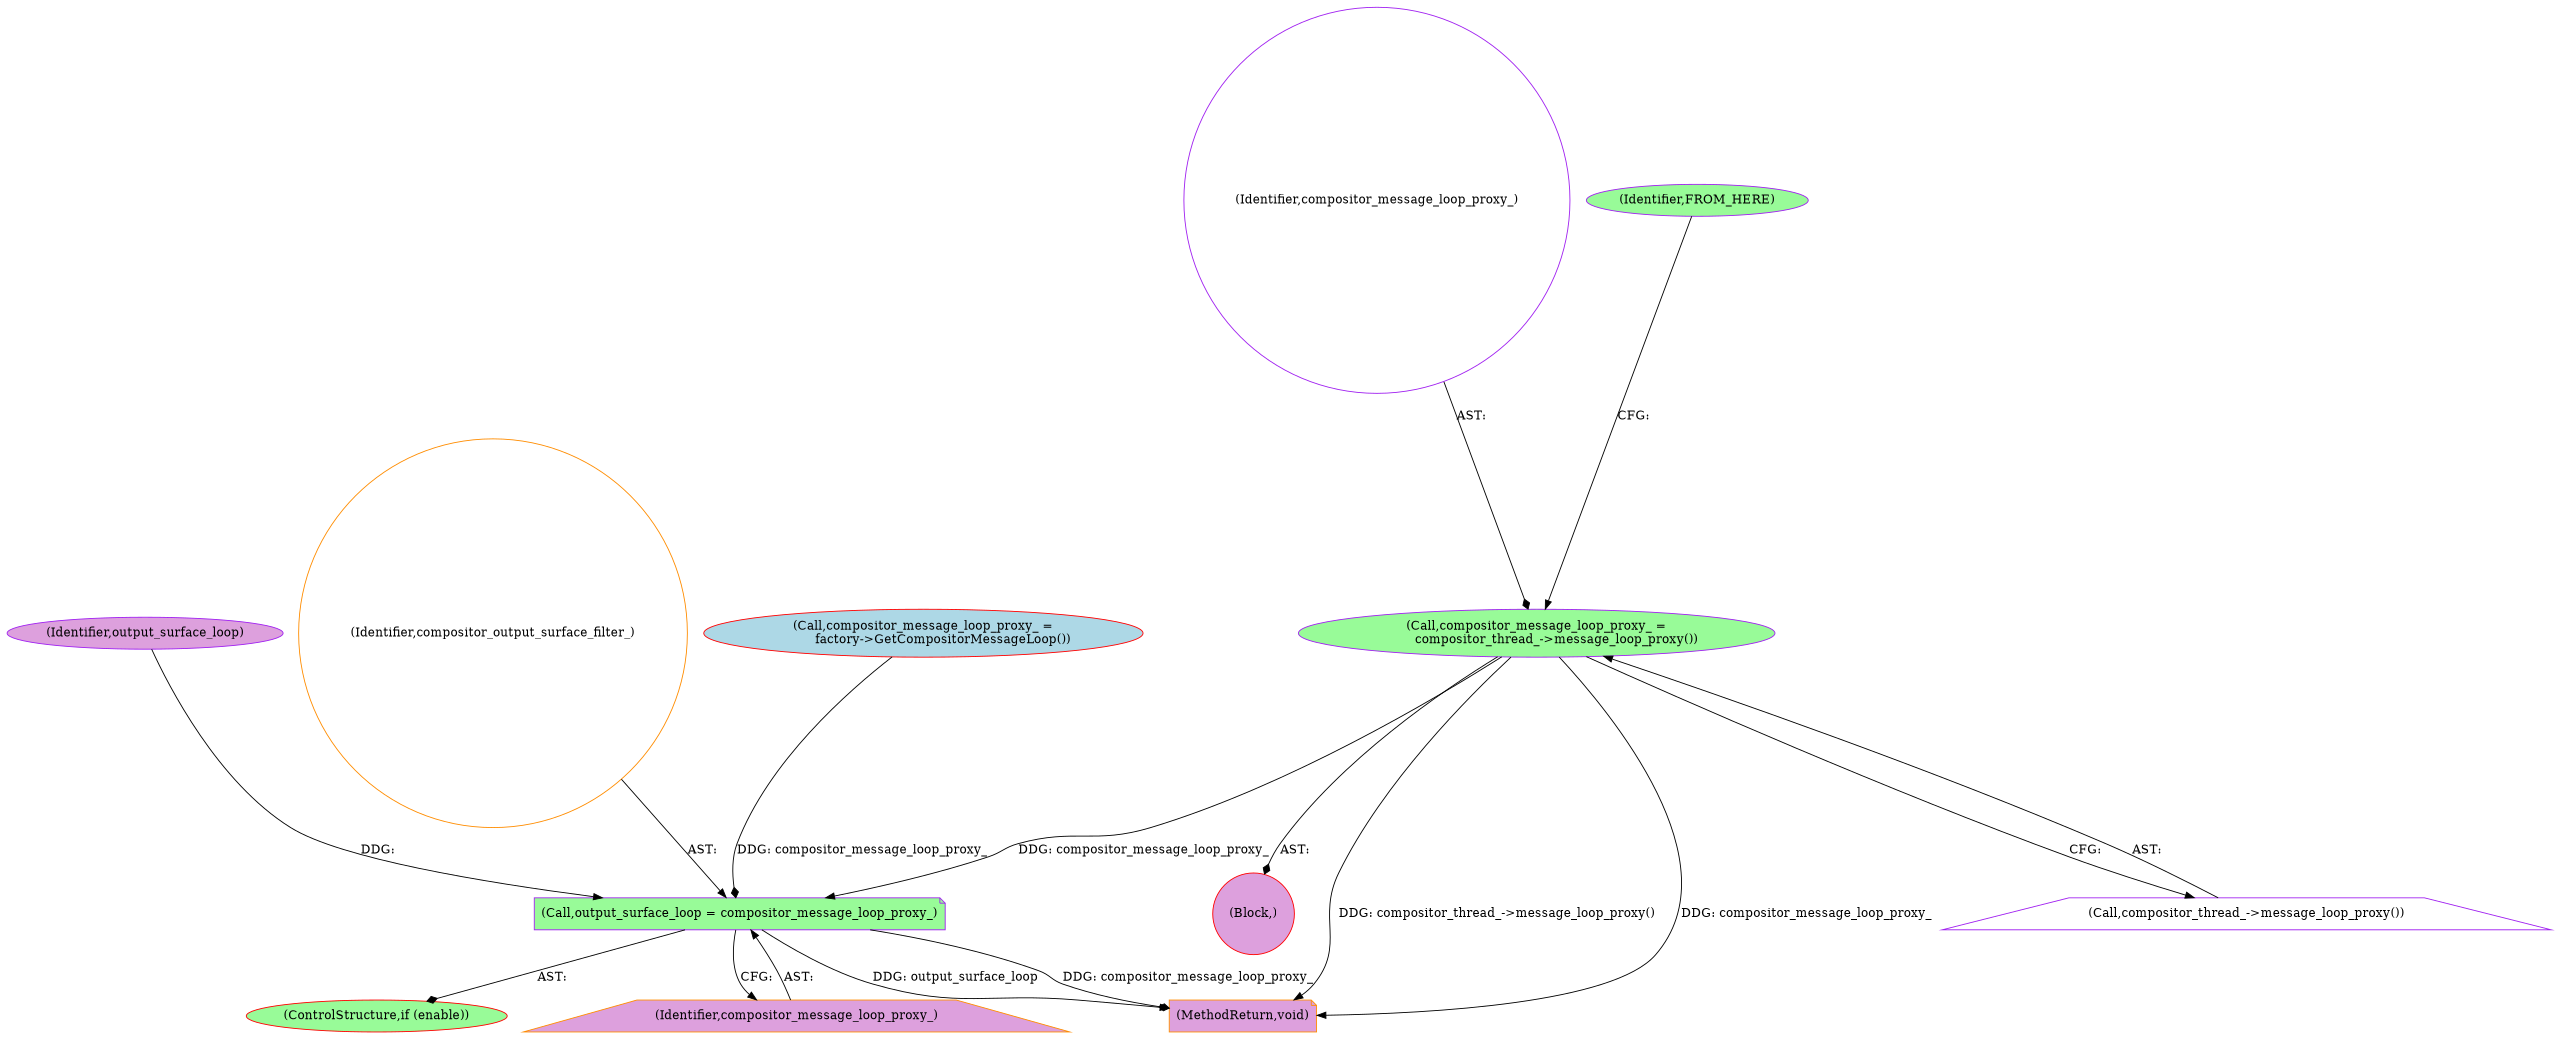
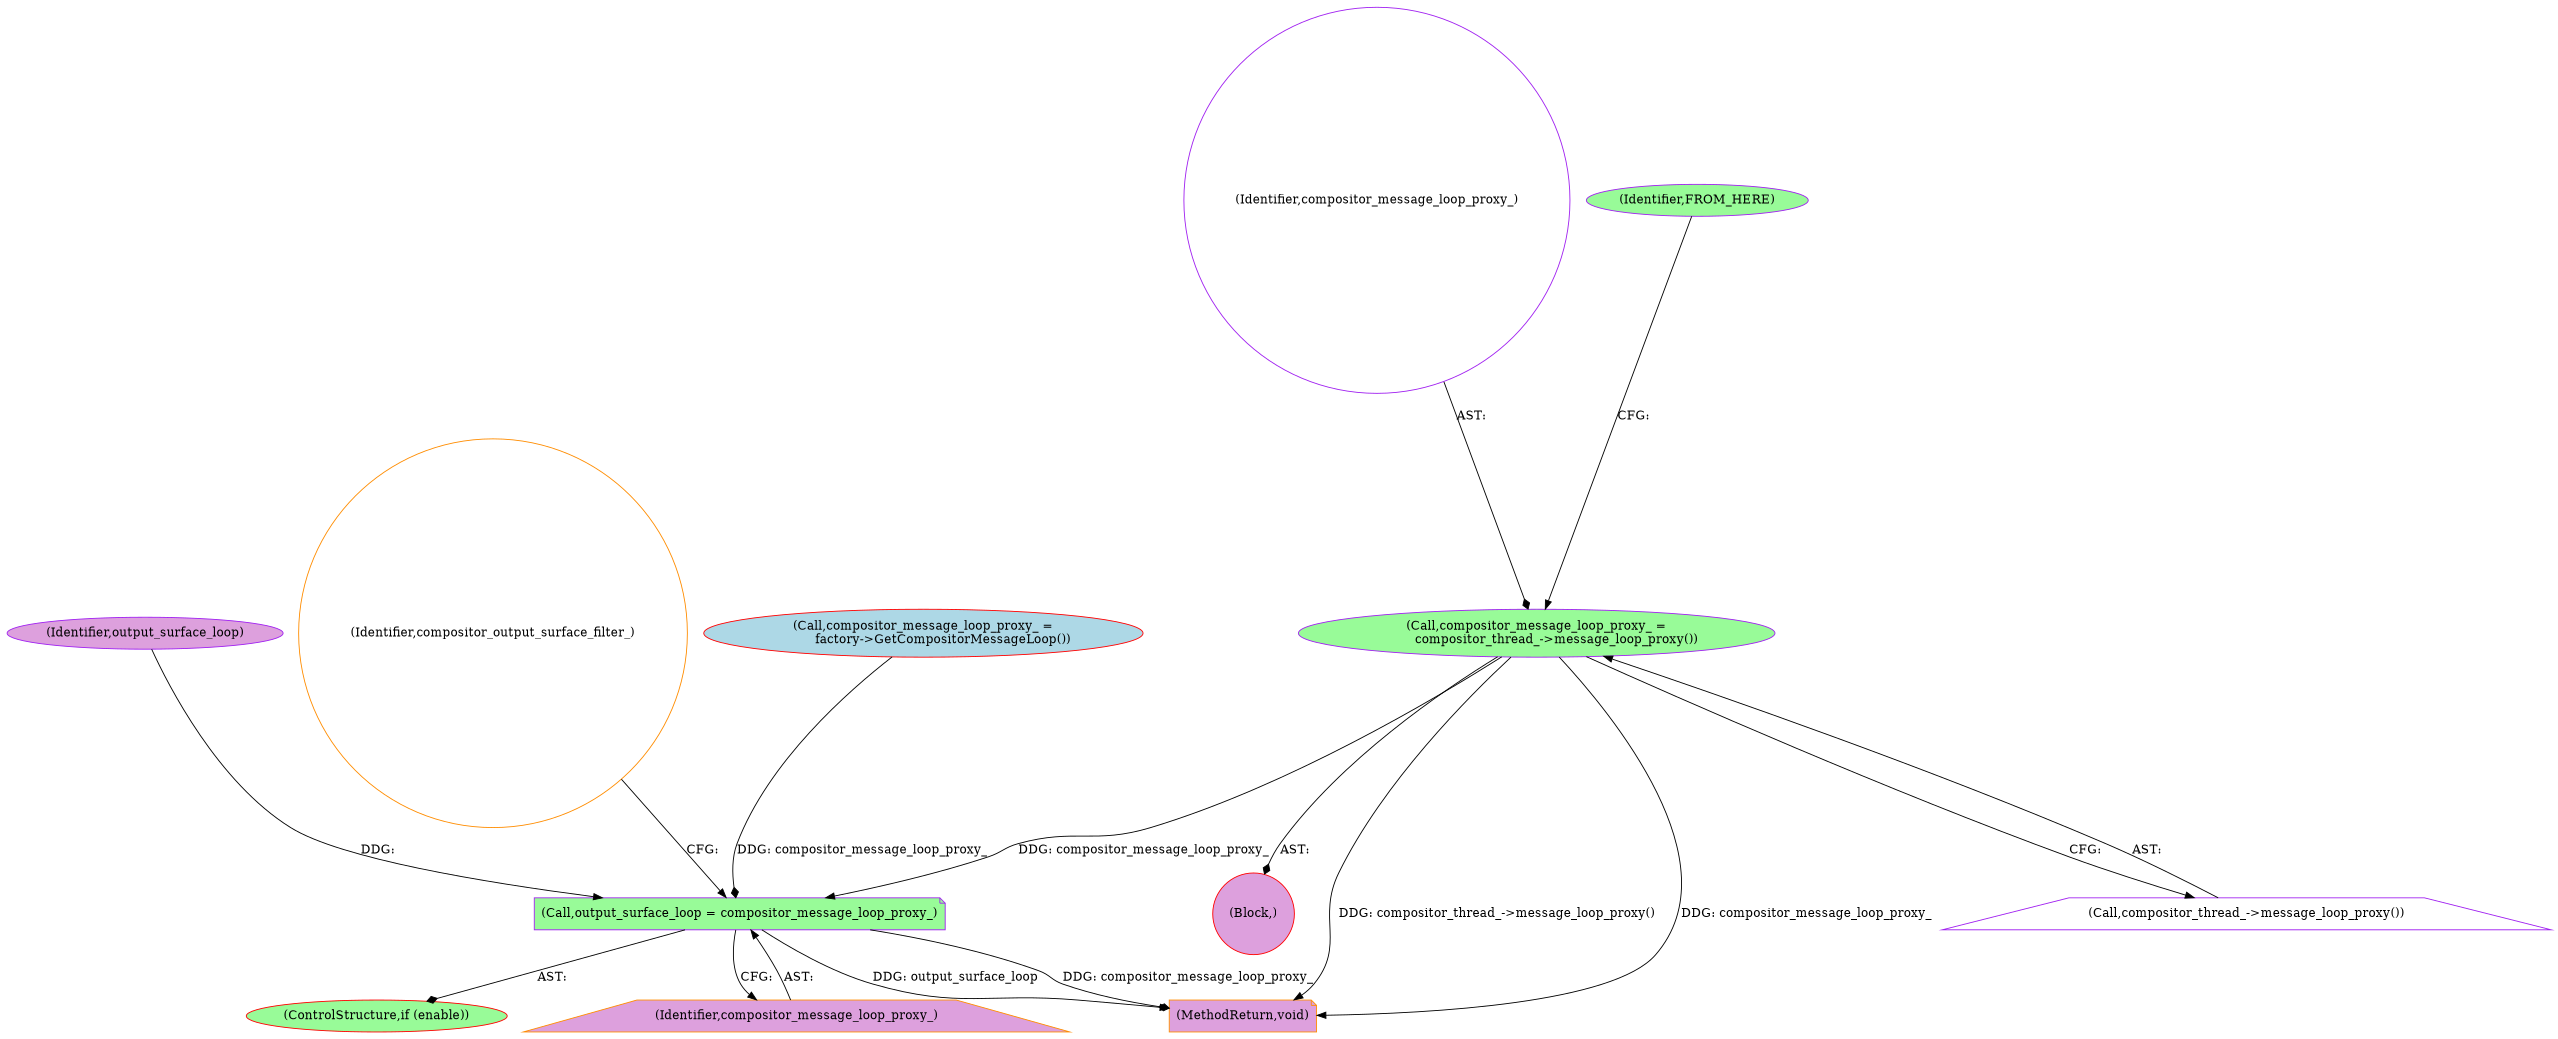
edge "(Identifier,compositor_output_surface_filter_)" -> "(Call,output_surface_loop = compositor_message_loop_proxy_)": label "AST: " -> "CFG: "
